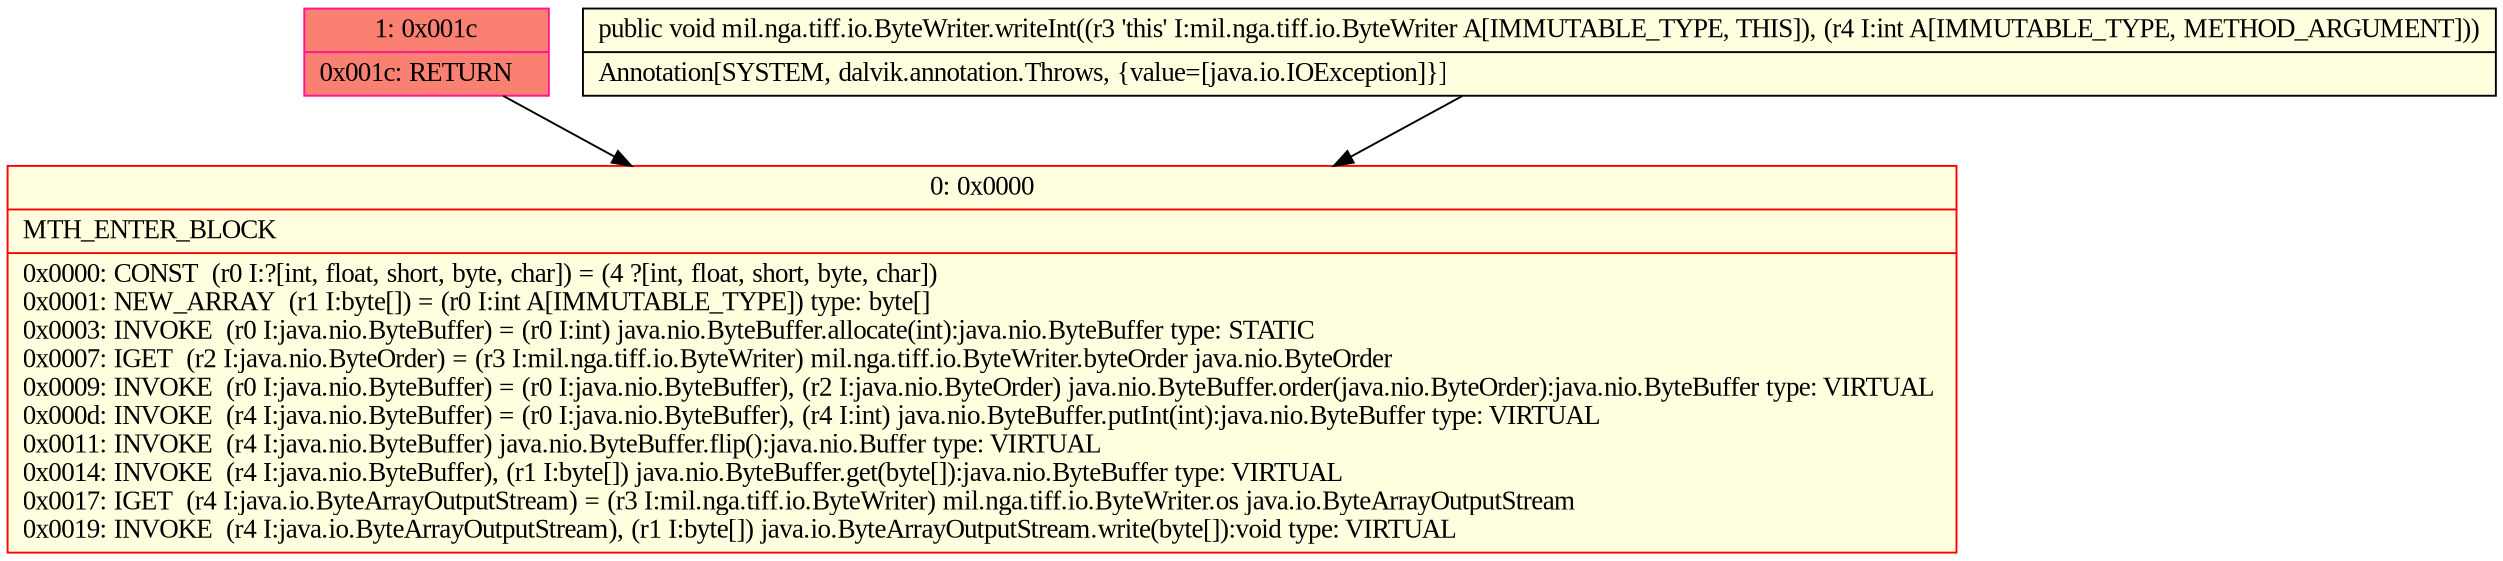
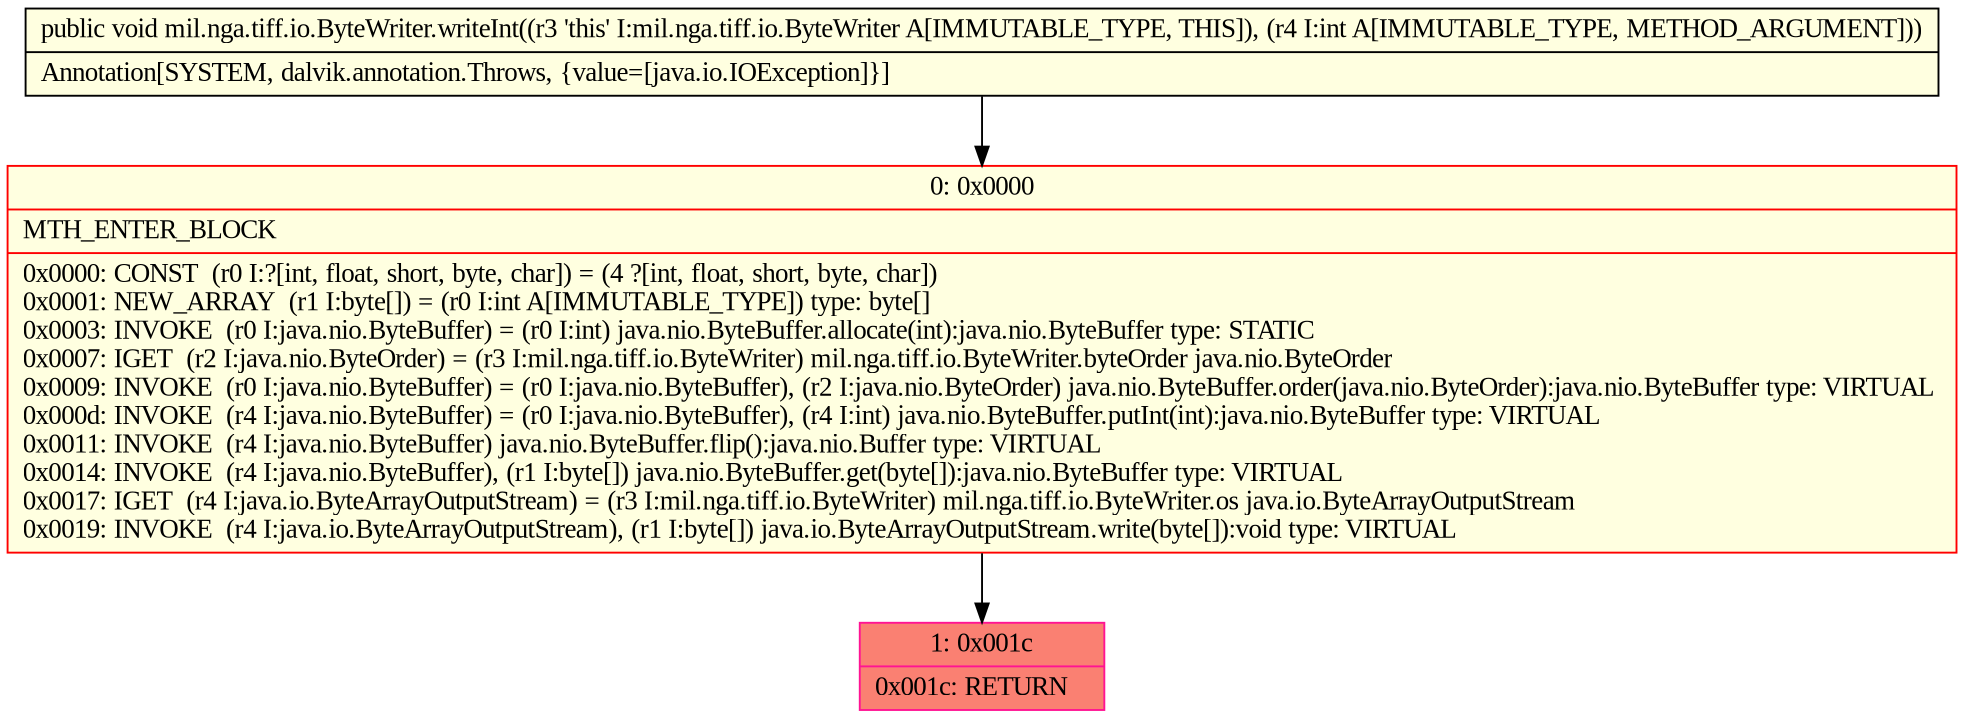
edge "1: 0x001c" -> "0: 0x0000": reversed
